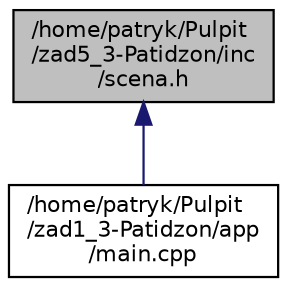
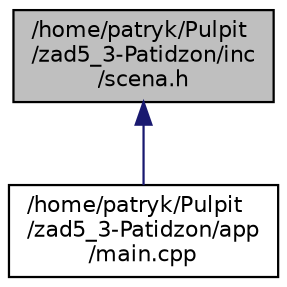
node "/home/patryk/Pulpit /zad1_3-Patidzon/app /main.cpp": label "/home/patryk/Pulpit /zad1_3-Patidzon/app /main.cpp" -> "/home/patryk/Pulpit /zad5_3-Patidzon/app /main.cpp"
